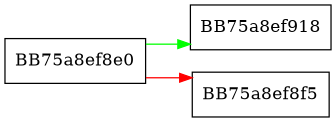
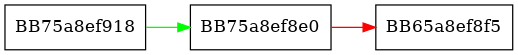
edge "BB75a8ef8e0" -> "BB75a8ef918": reversed
node "BB75a8ef8f5": label "BB75a8ef8f5" -> "BB65a8ef8f5"
